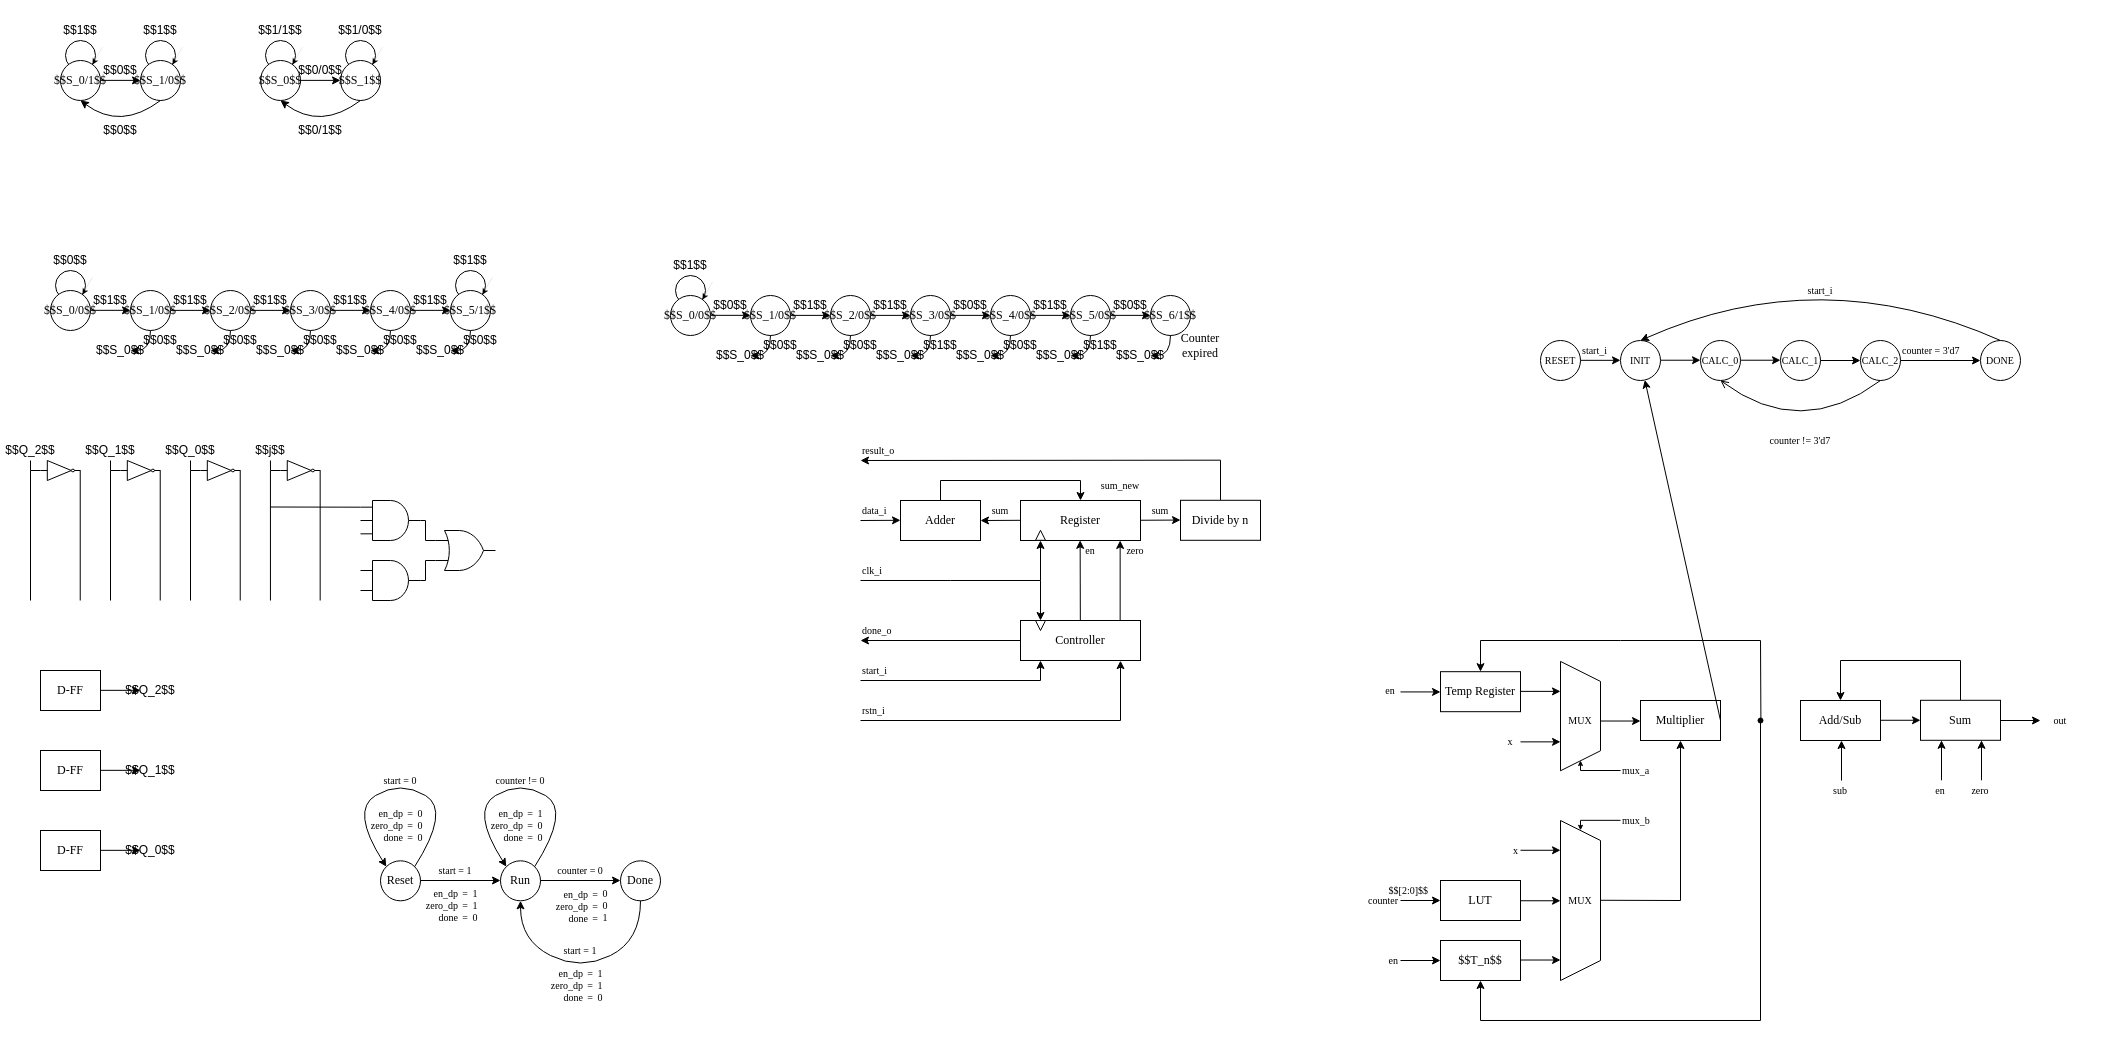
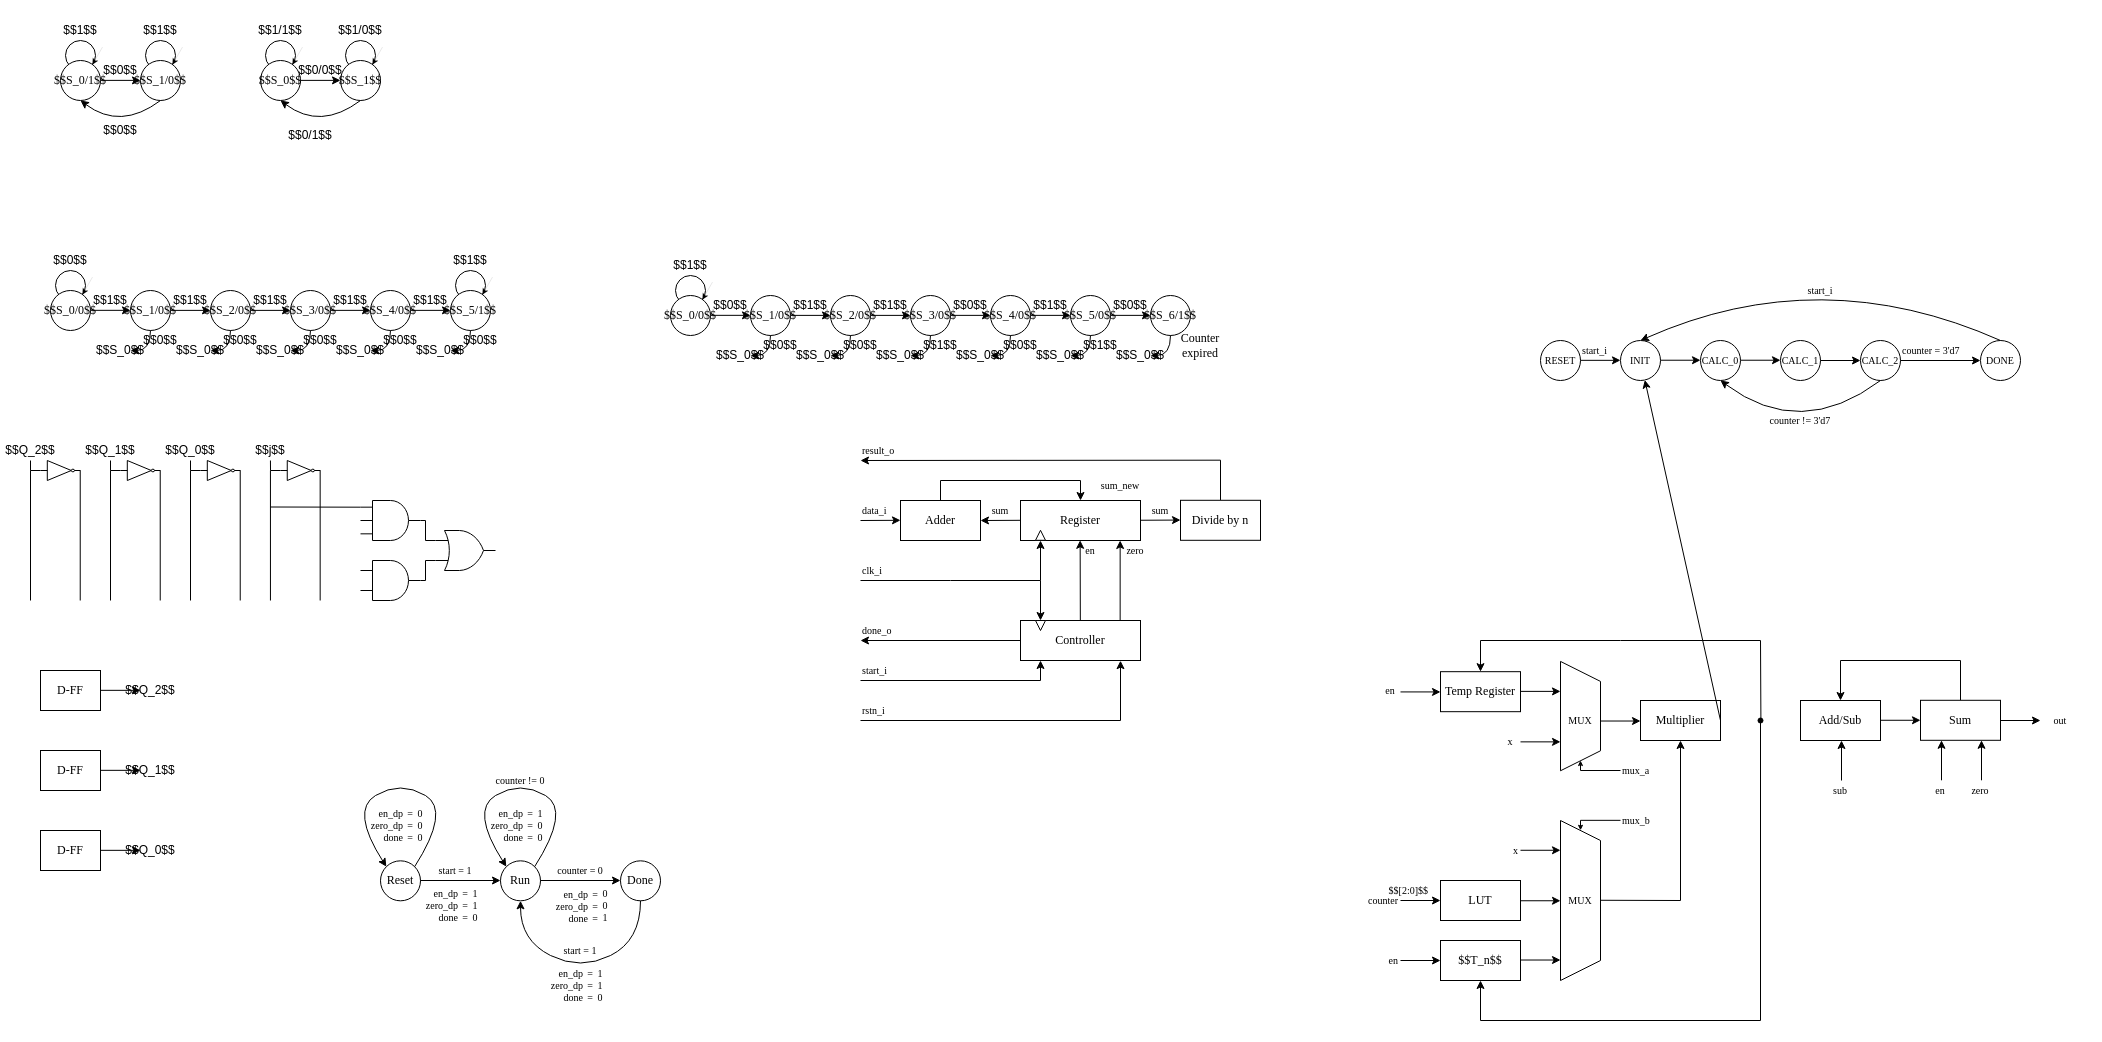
node "$$0/1$$": moved (321, 131) -> (311, 136)
edge "CALC_2" -> "CALC_0": arrowhead open -> classic
node "counter != 3'd7": moved (1801, 441) -> (1801, 421)
node "start = 0": removed
